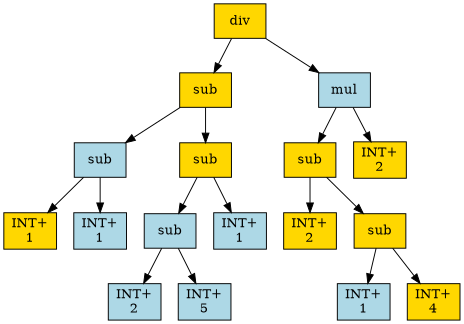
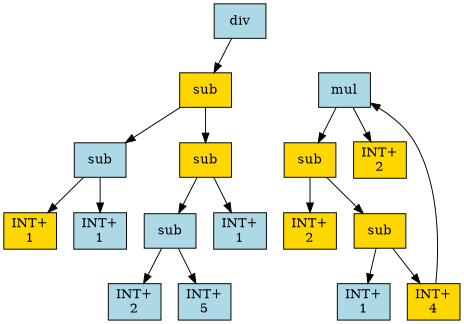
node "div": fillcolor gold -> lightblue
edge "div" -> "mul": now "INT+ 4" -> "mul"
